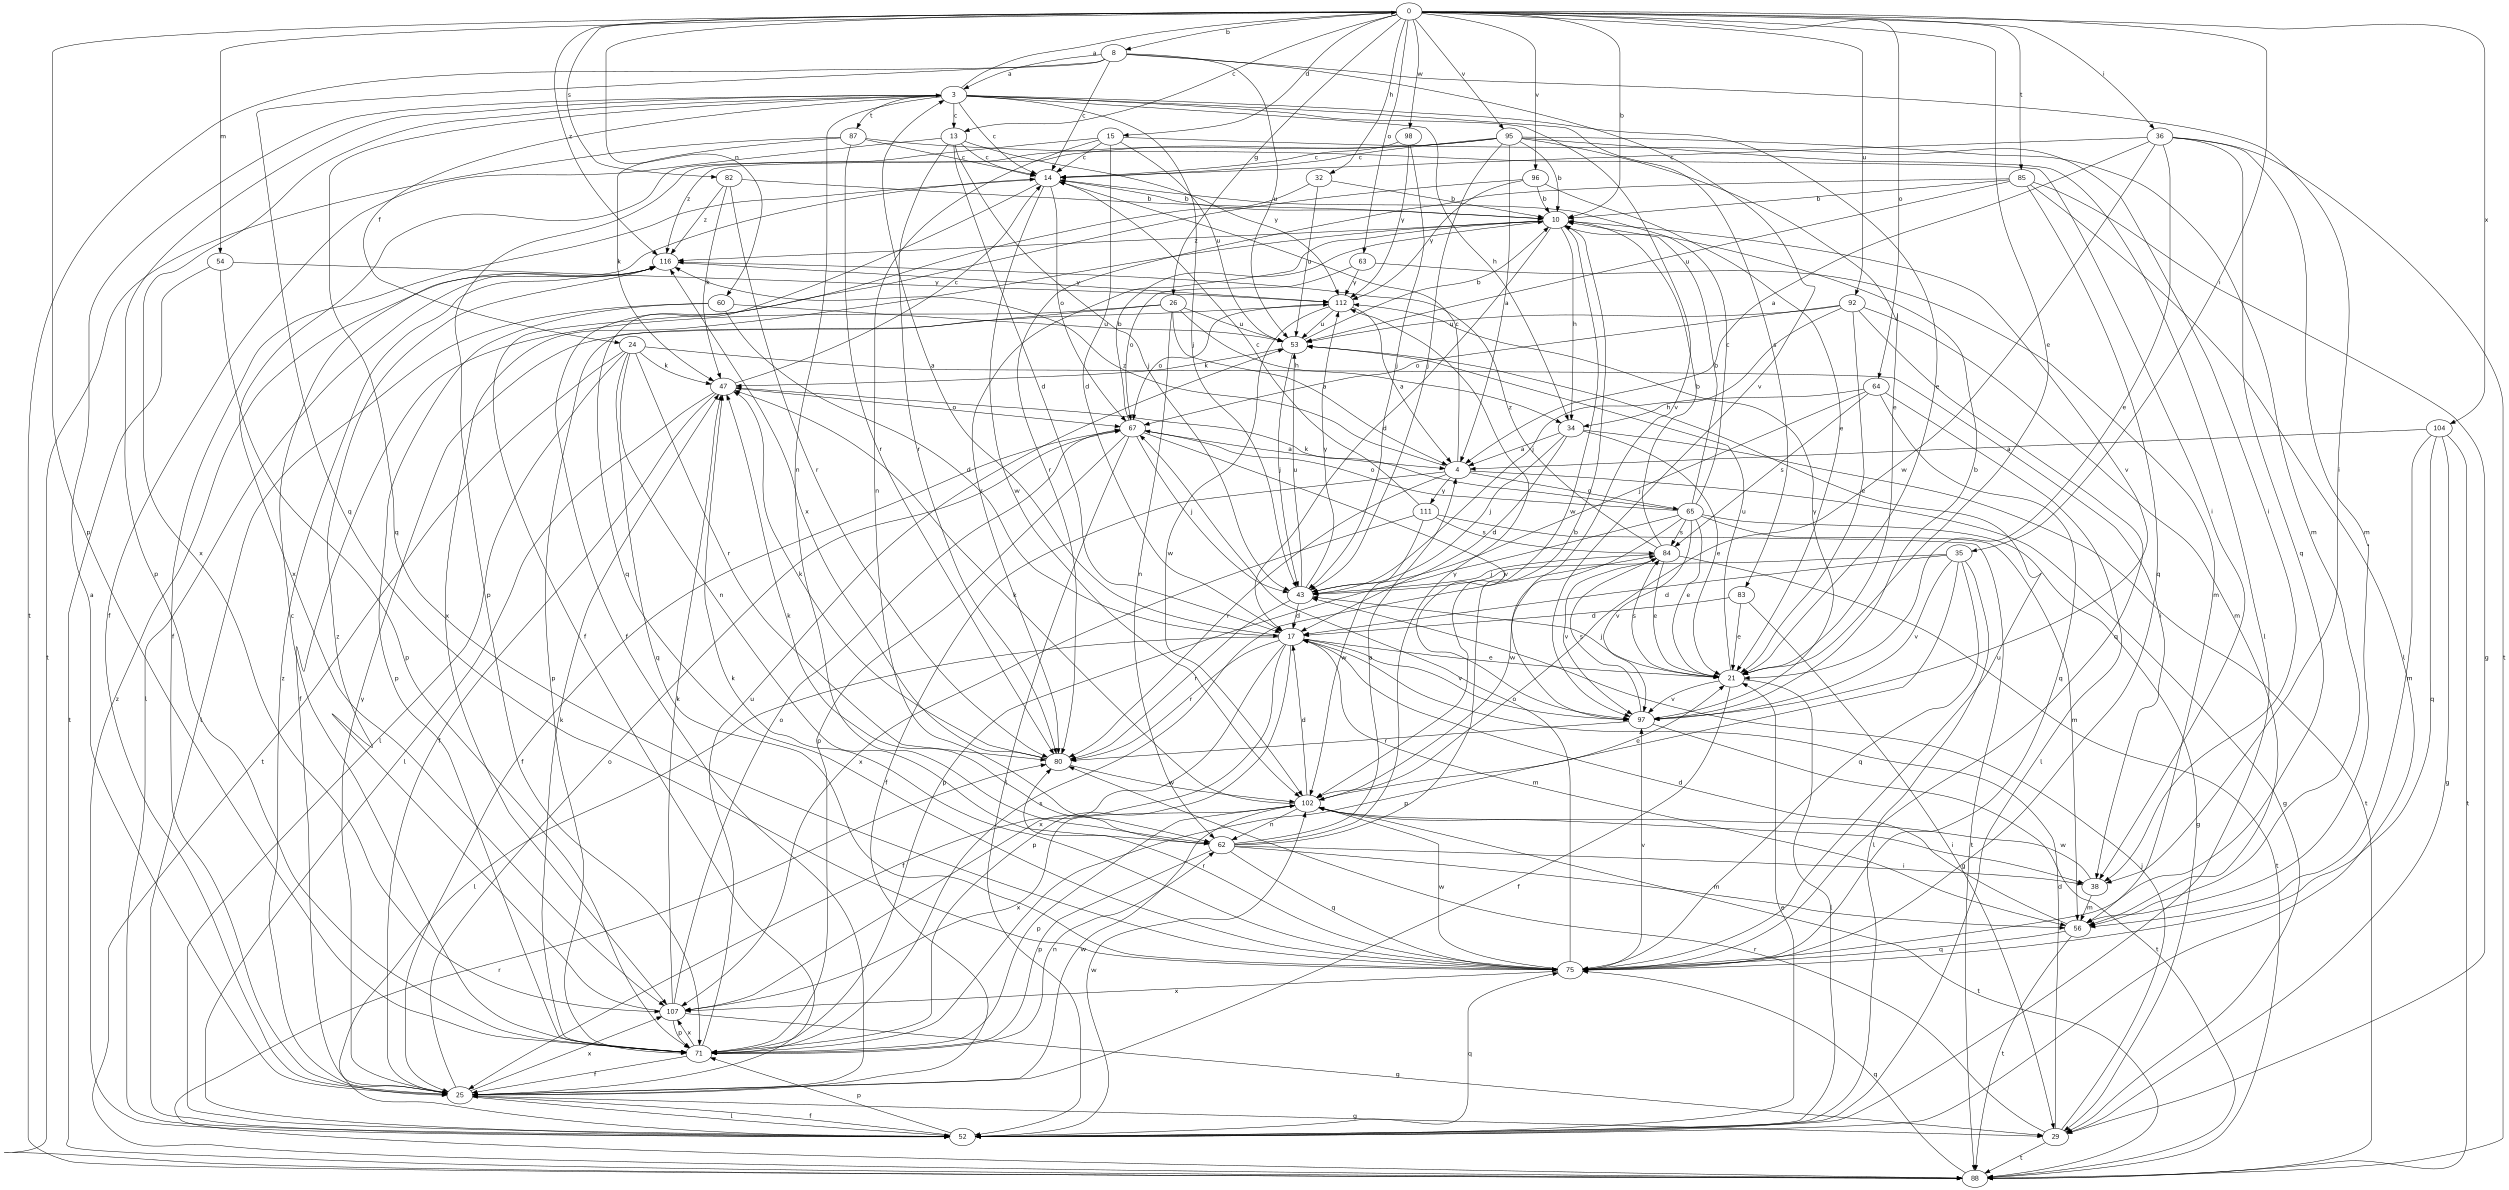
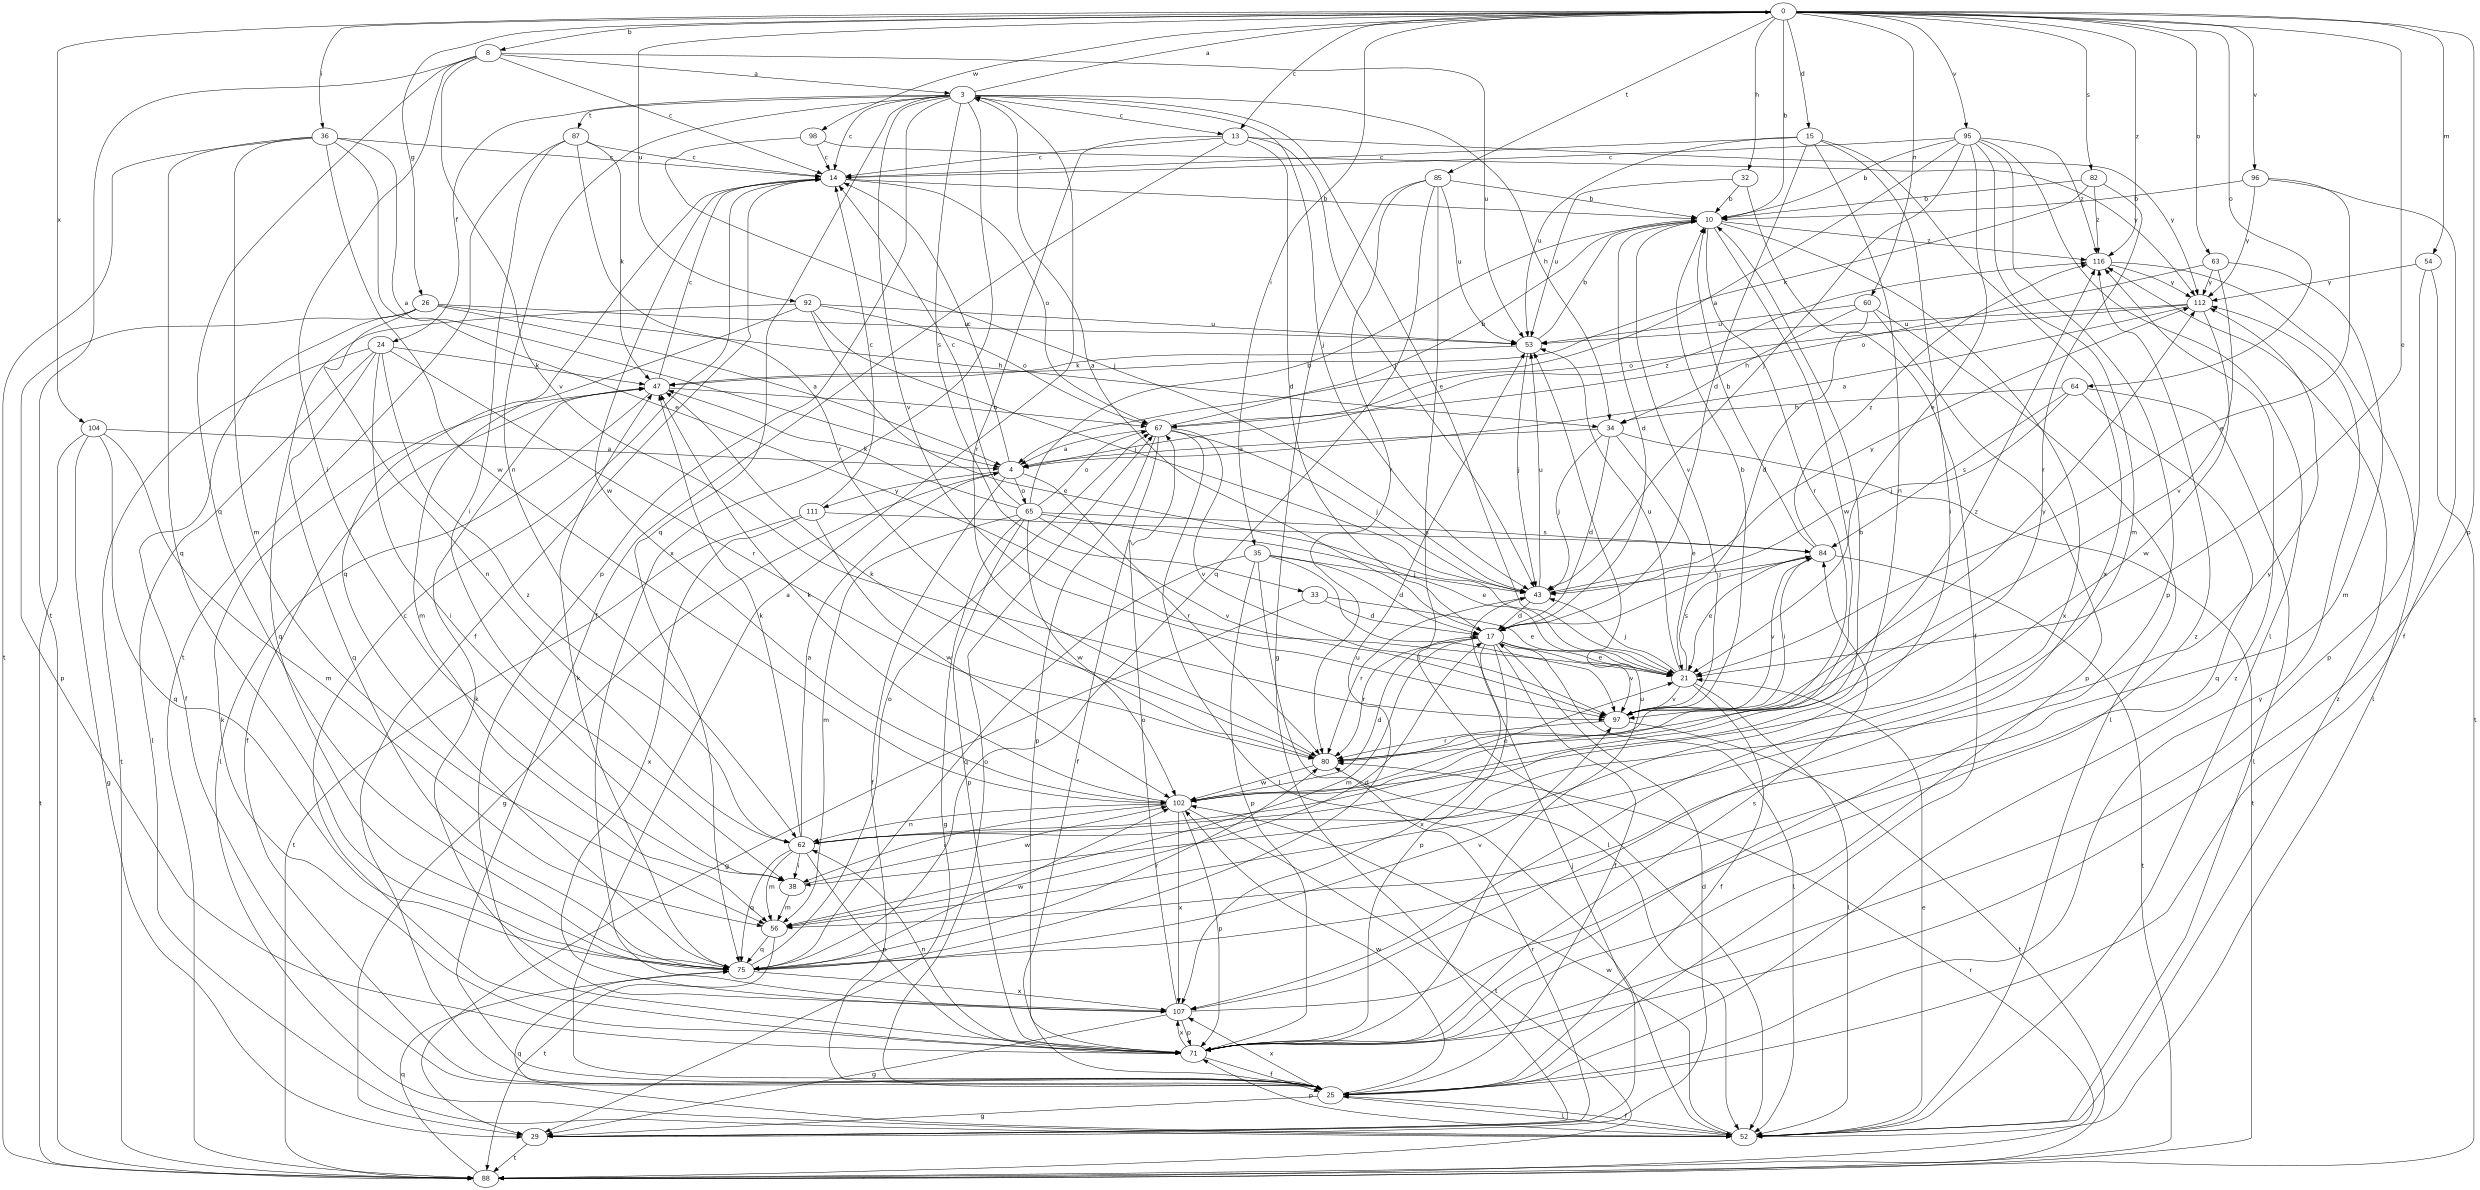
edge "10" -> "34": now "60" -> "34"
edge "80" -> "116": label "x" -> "z"
edge "63" -> "97": added, label "v"
edge "24" -> "62": label "n" -> "z"
node "83": label "83" -> "33"
edge "97" -> "84": label "s" -> "i"
